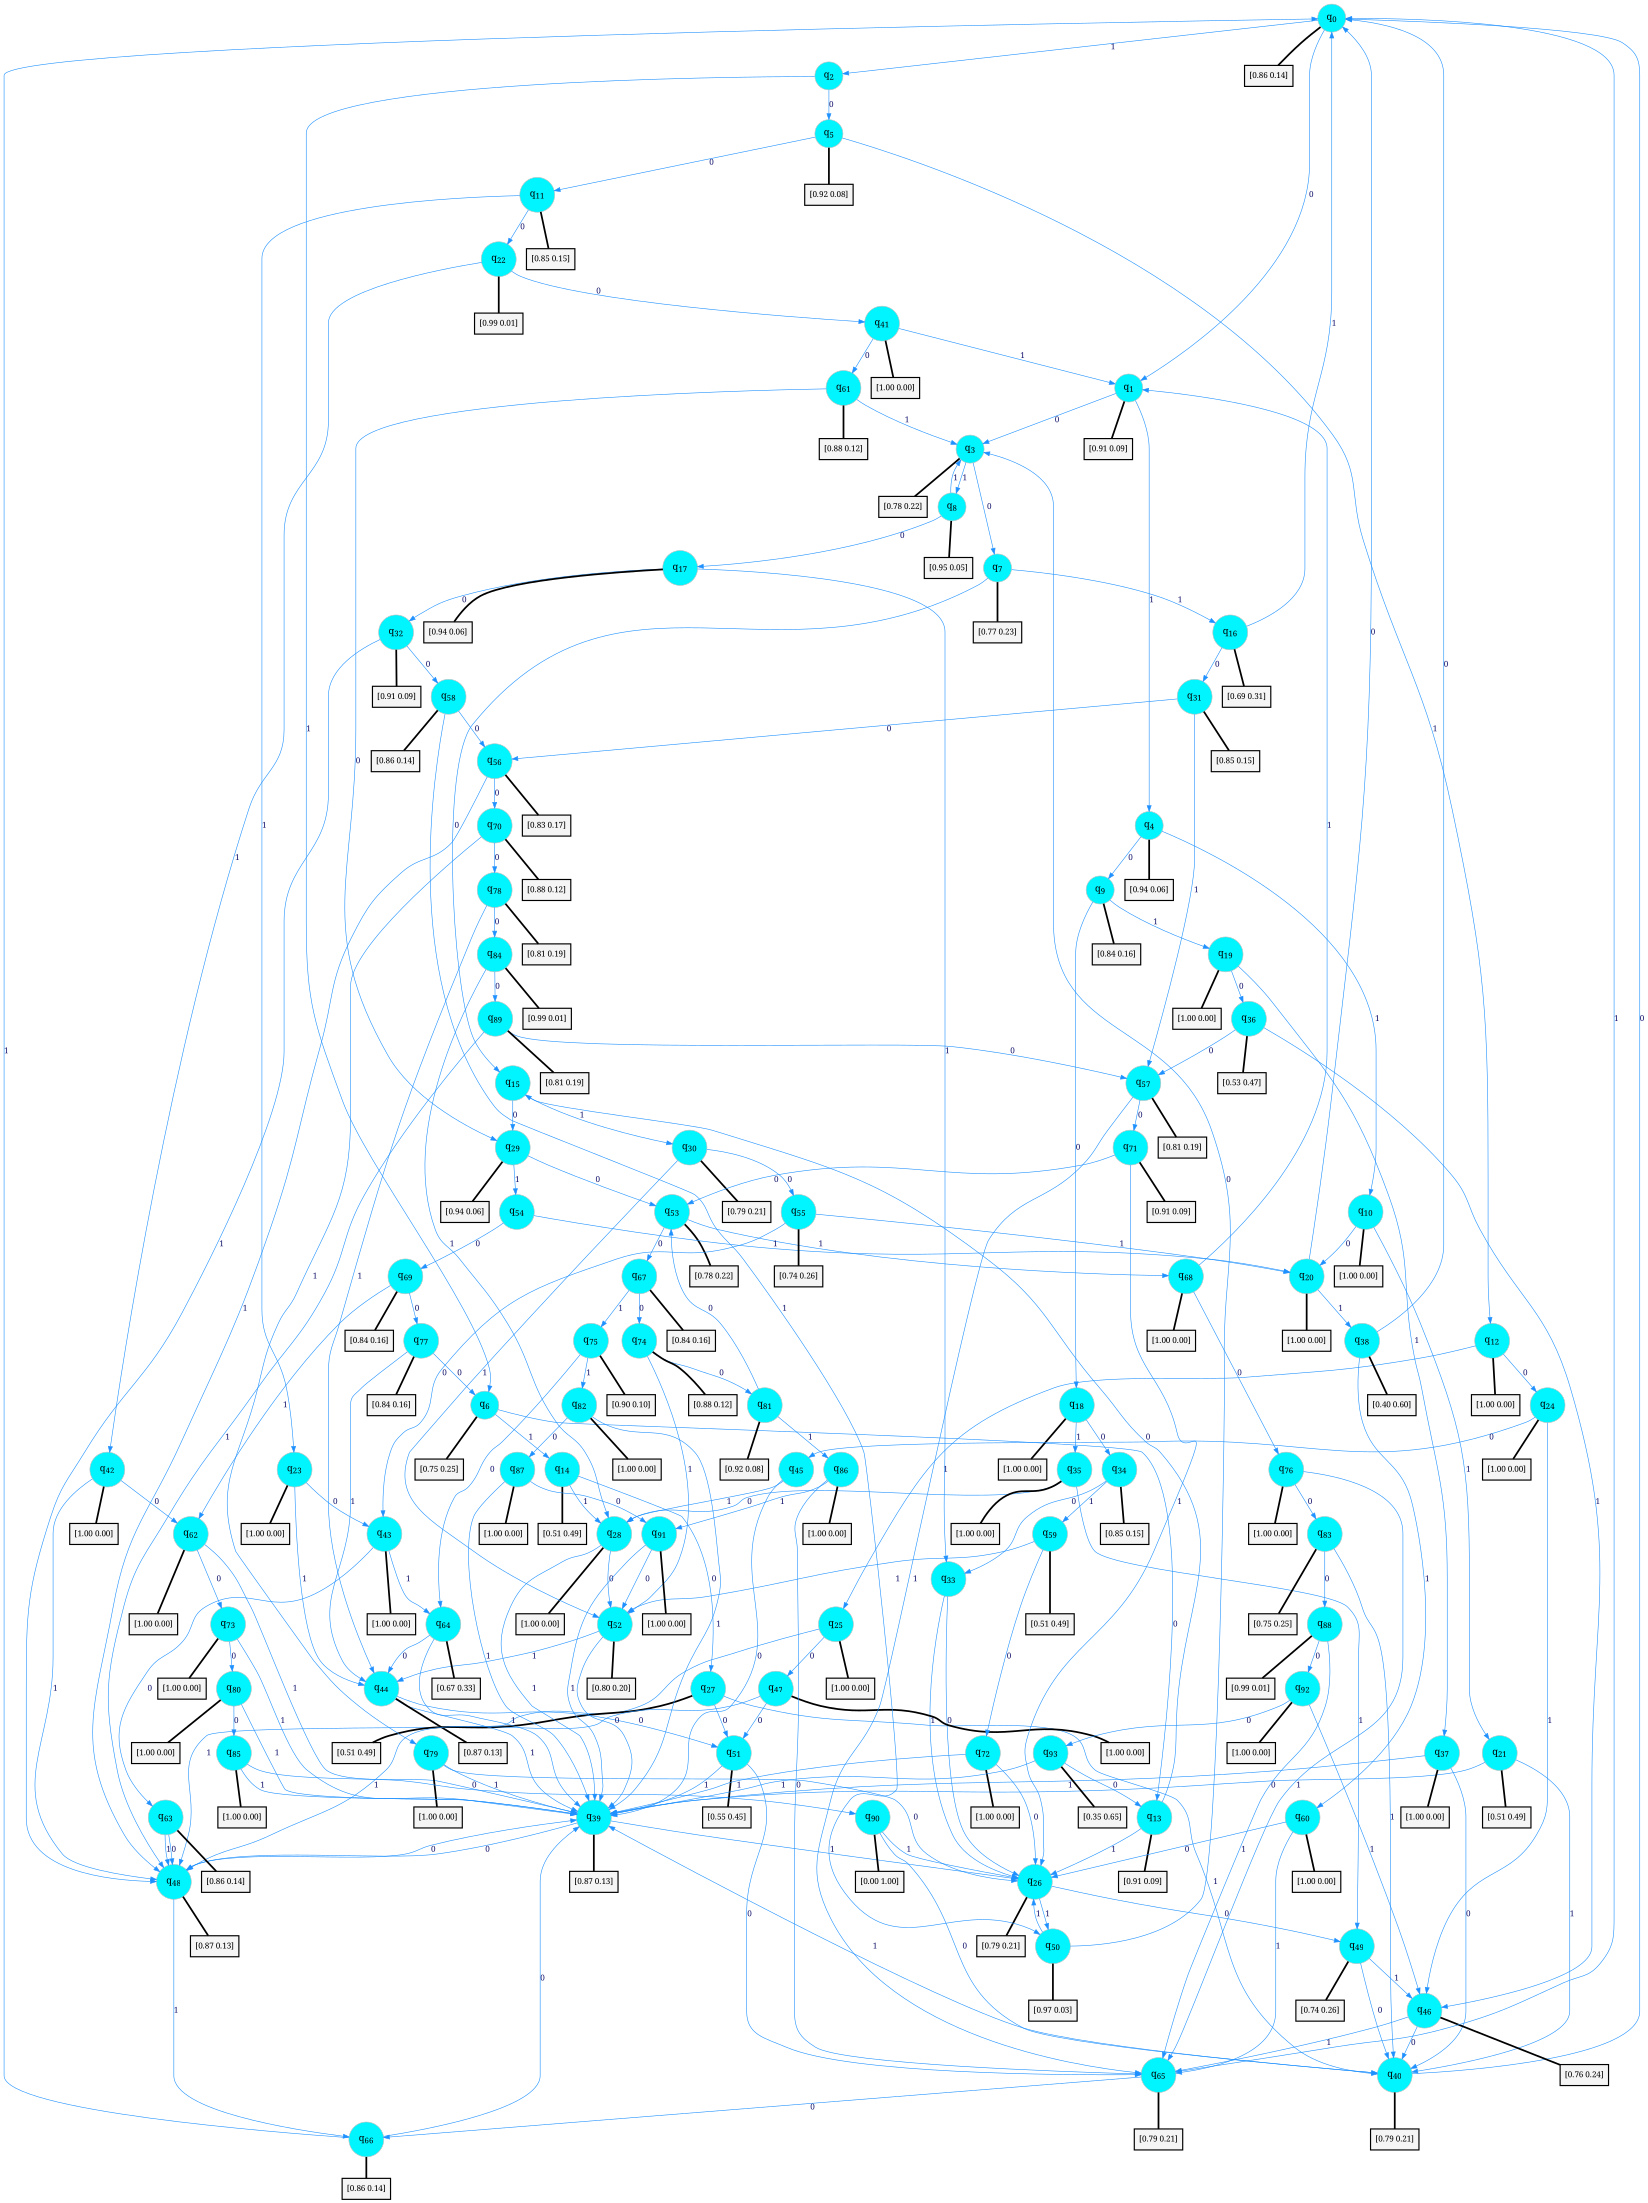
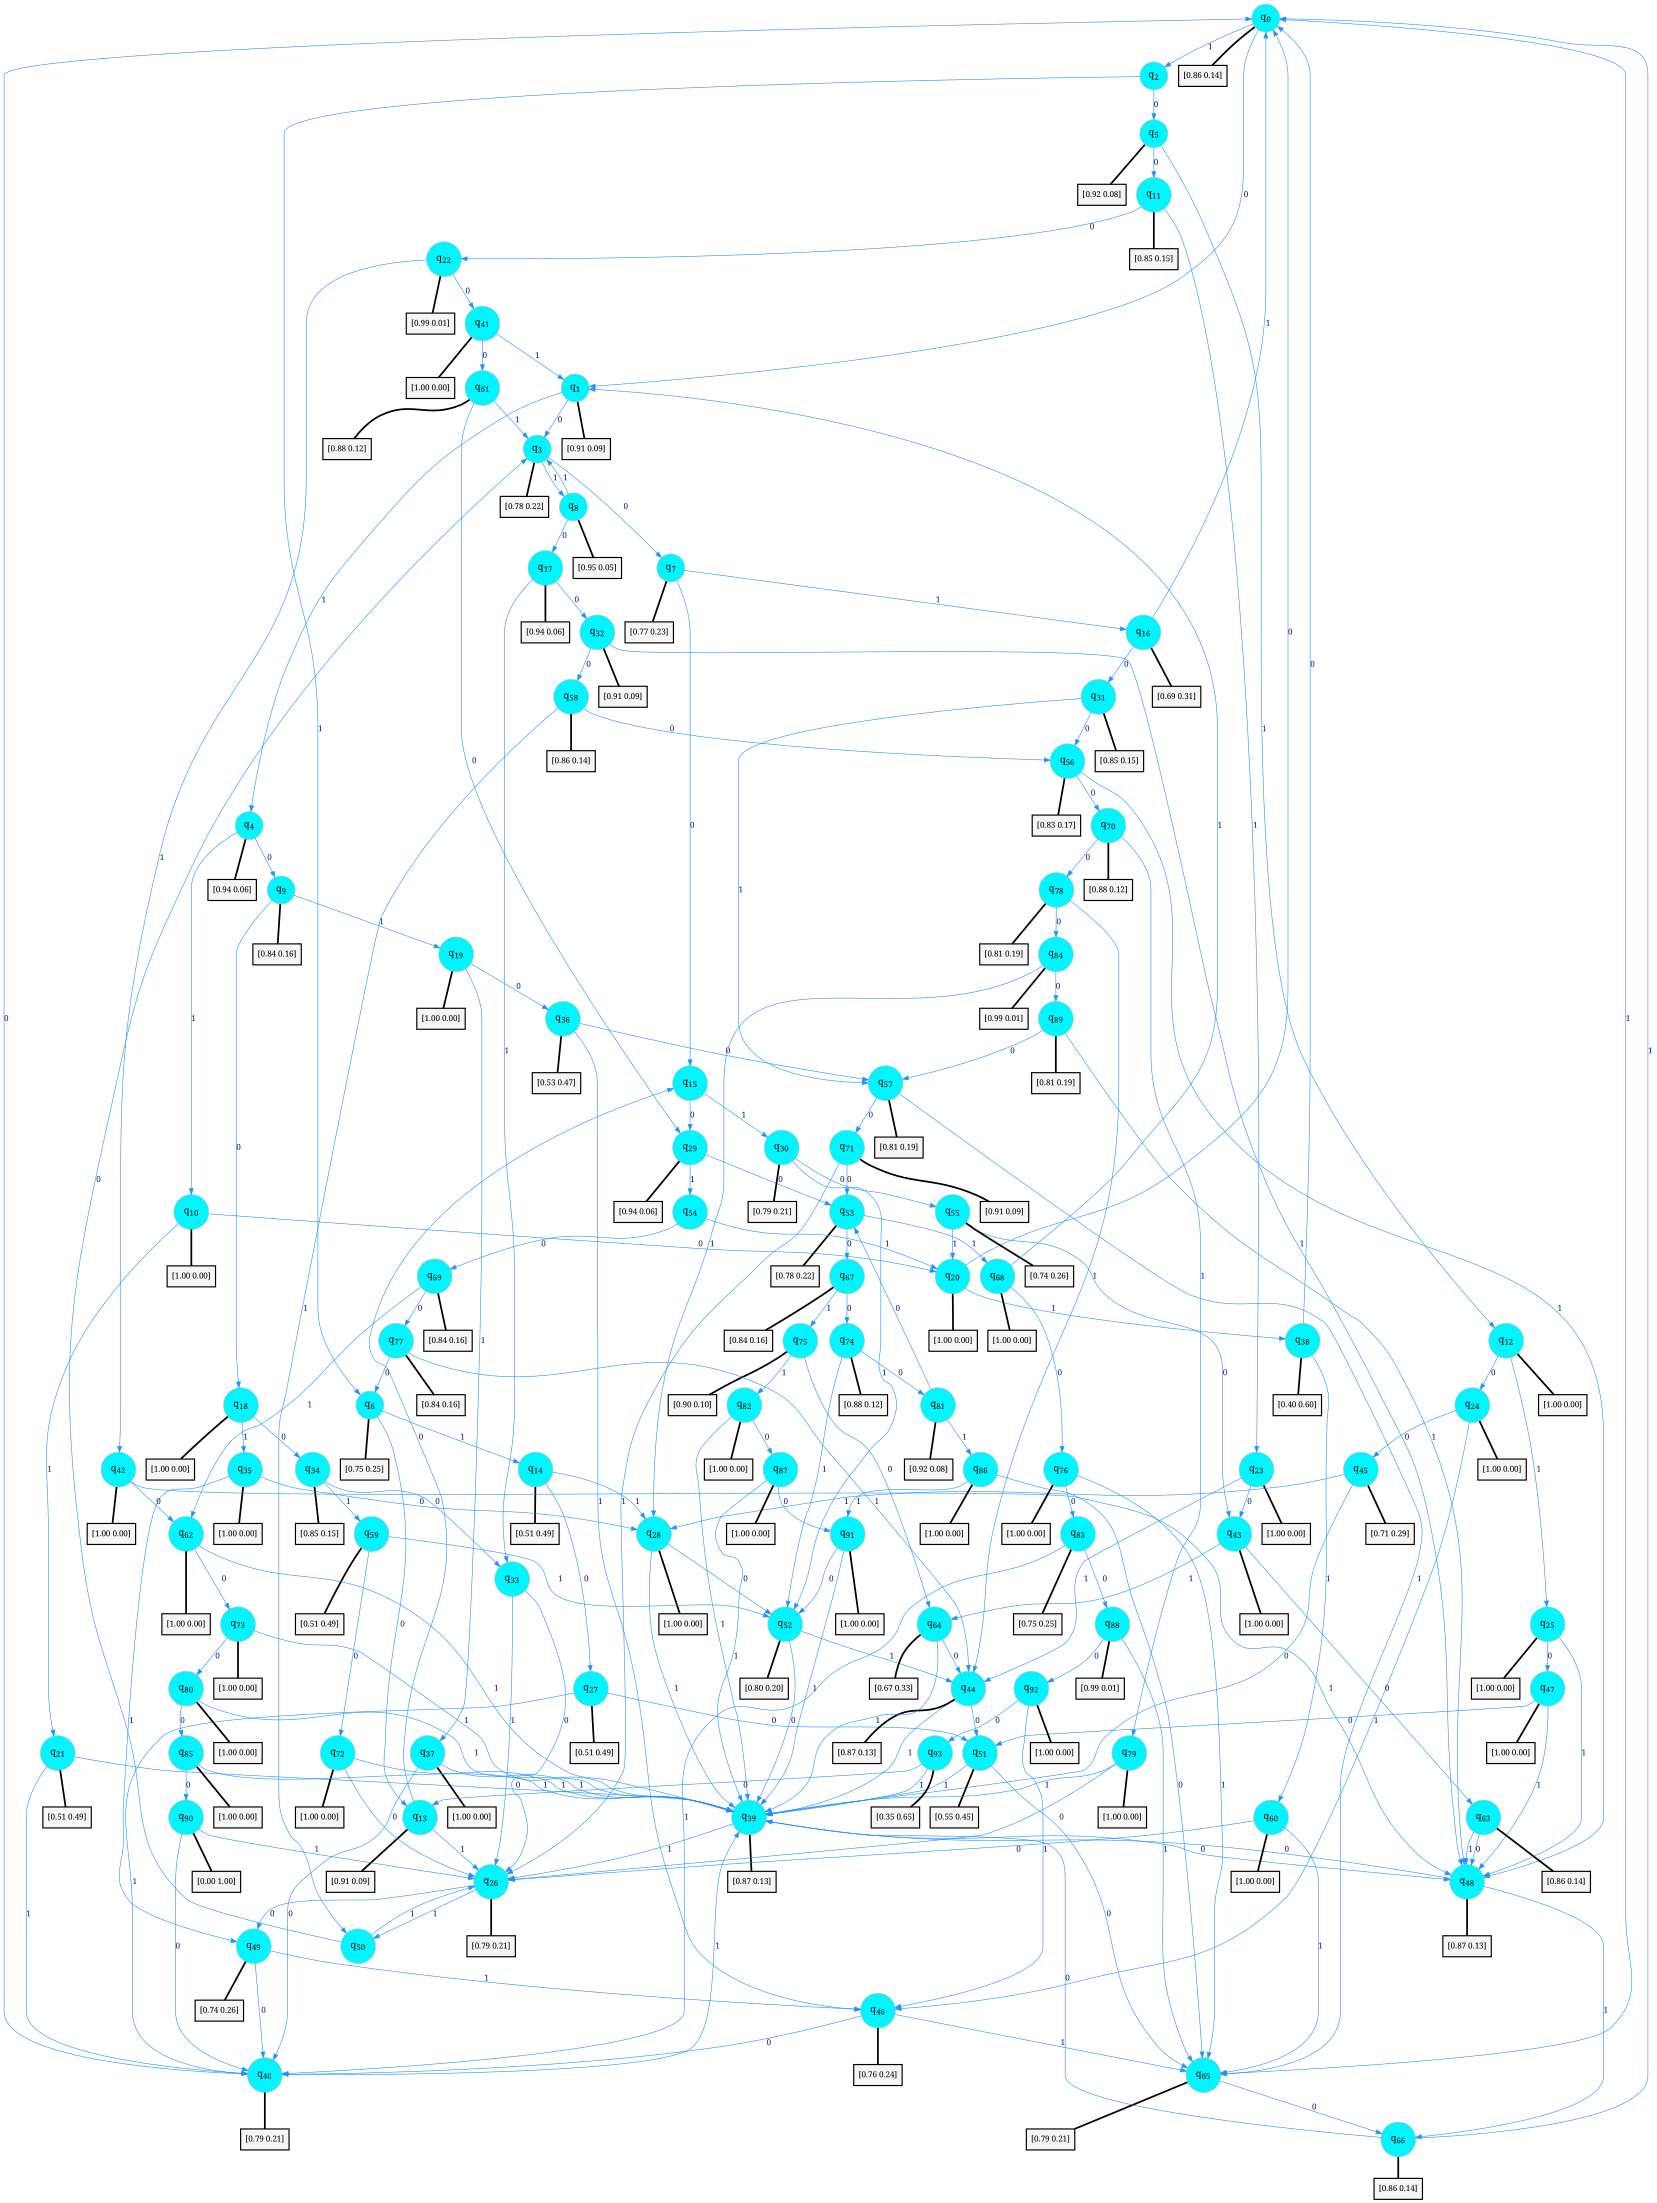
node "[0.71 0.29]": added
node "[0.97 0.03]": removed
